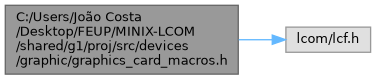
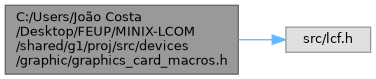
node "lcom/lcf.h": label "lcom/lcf.h" -> "src/lcf.h"
